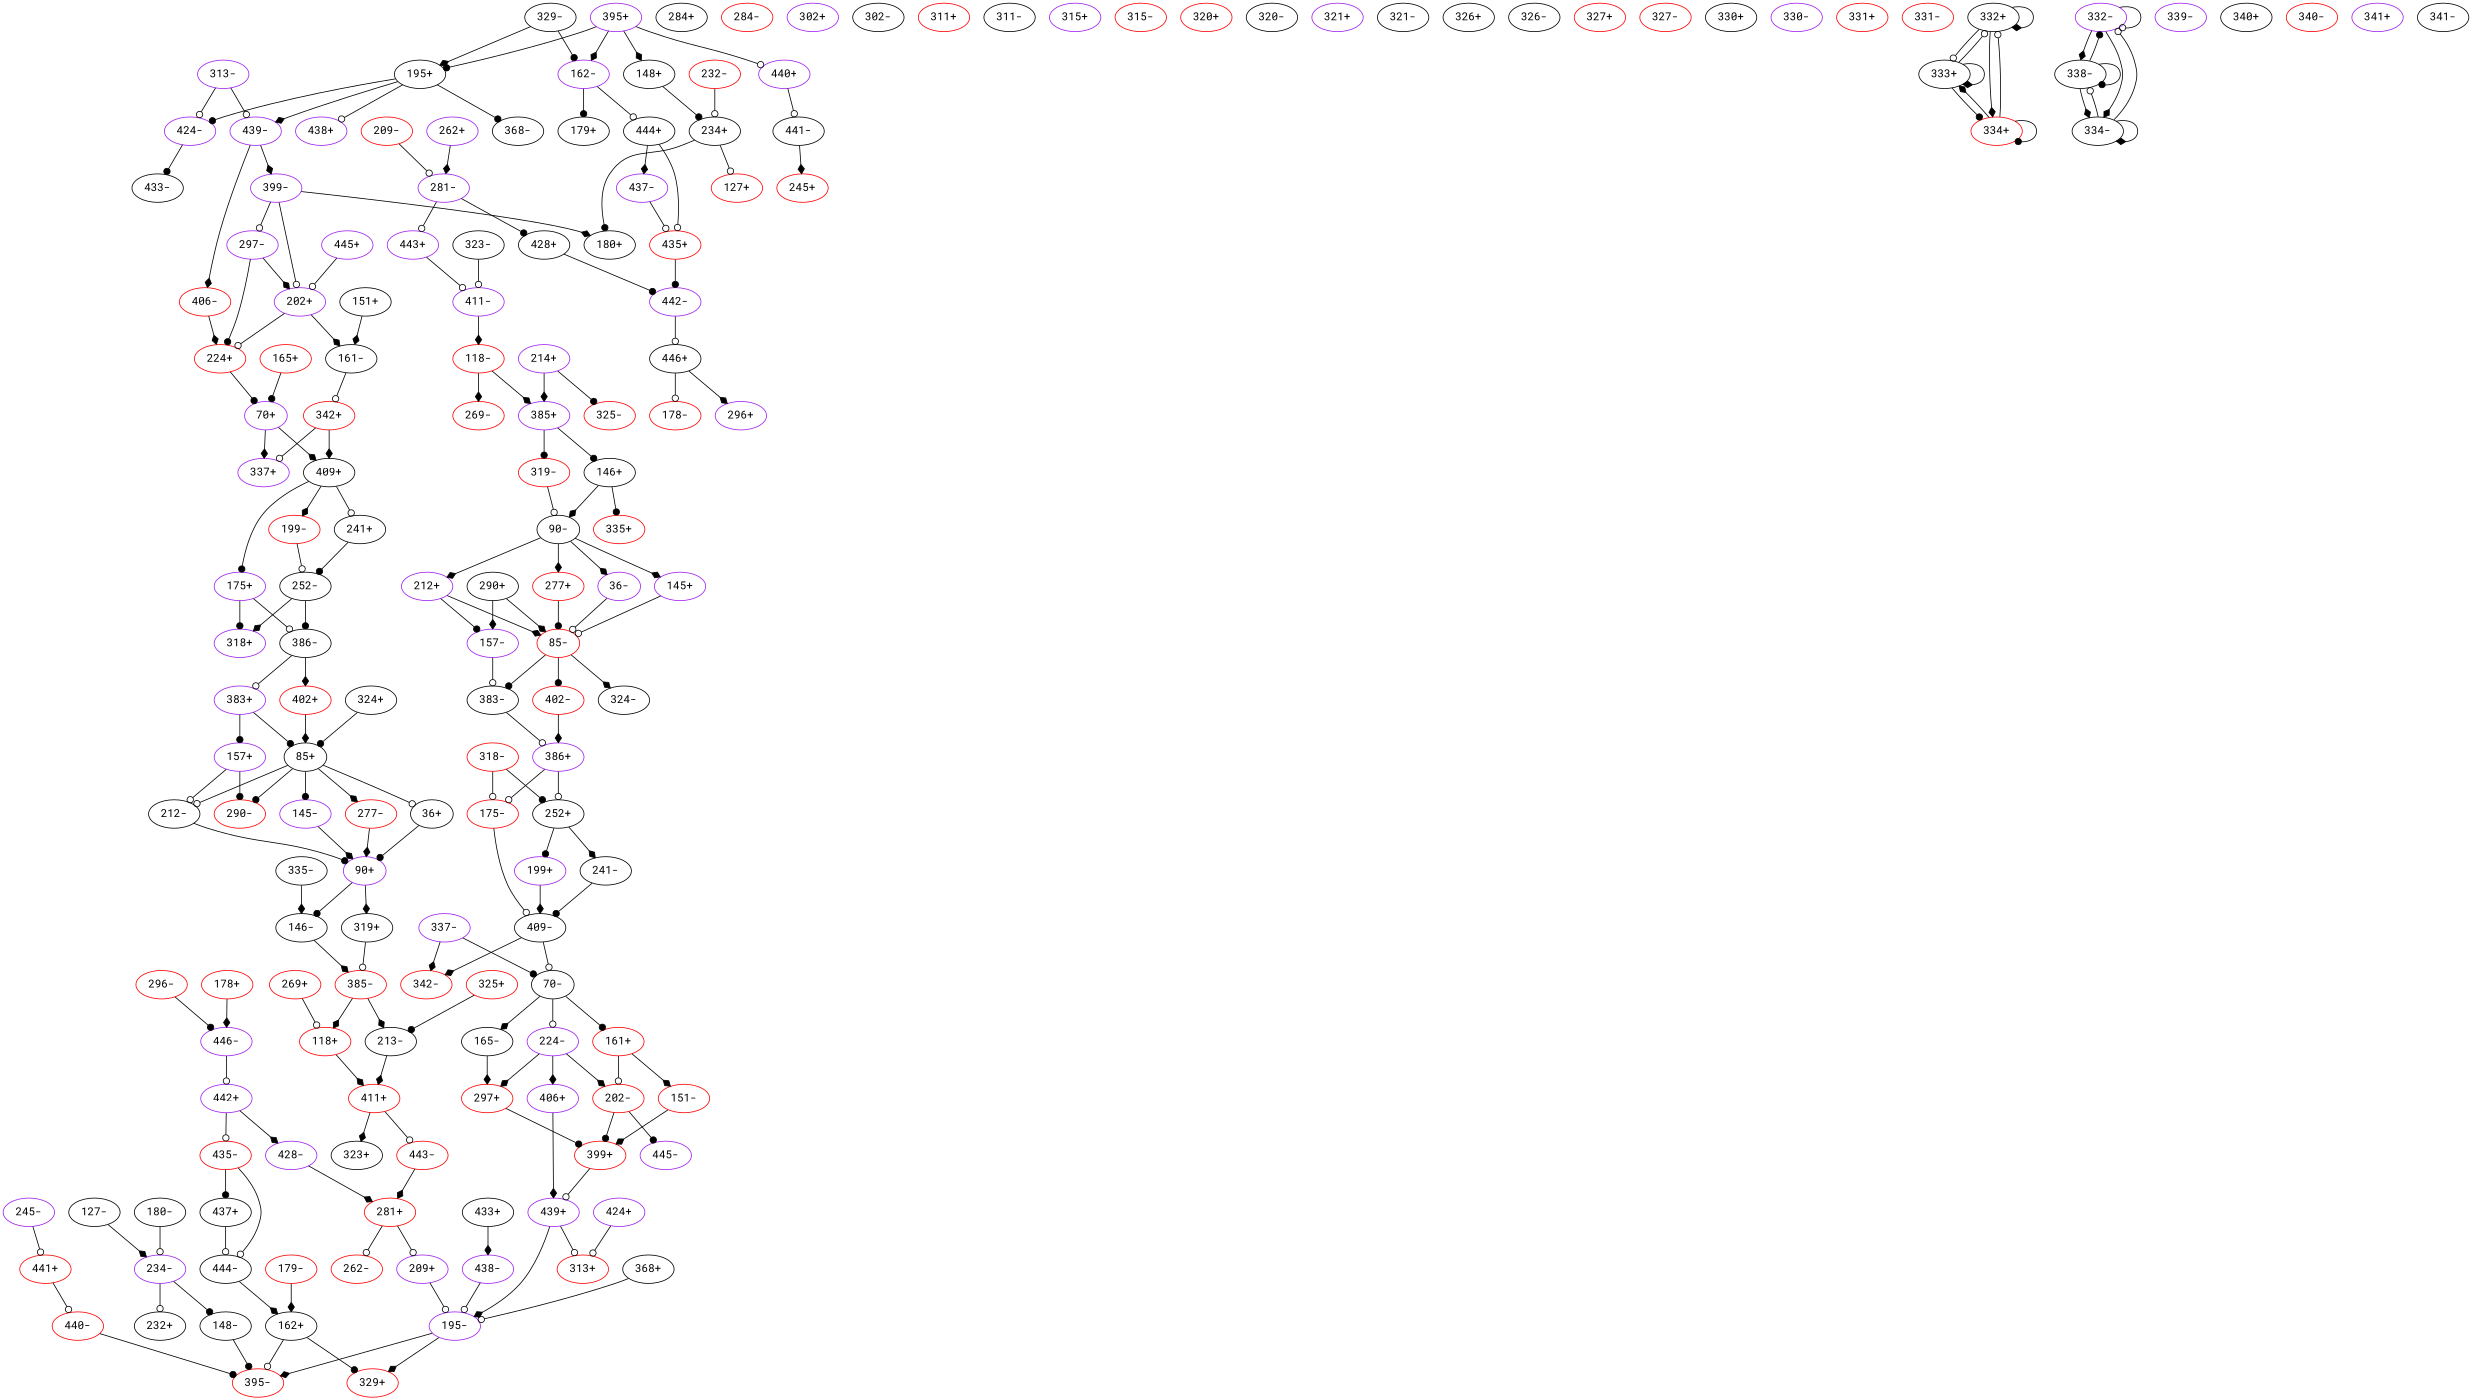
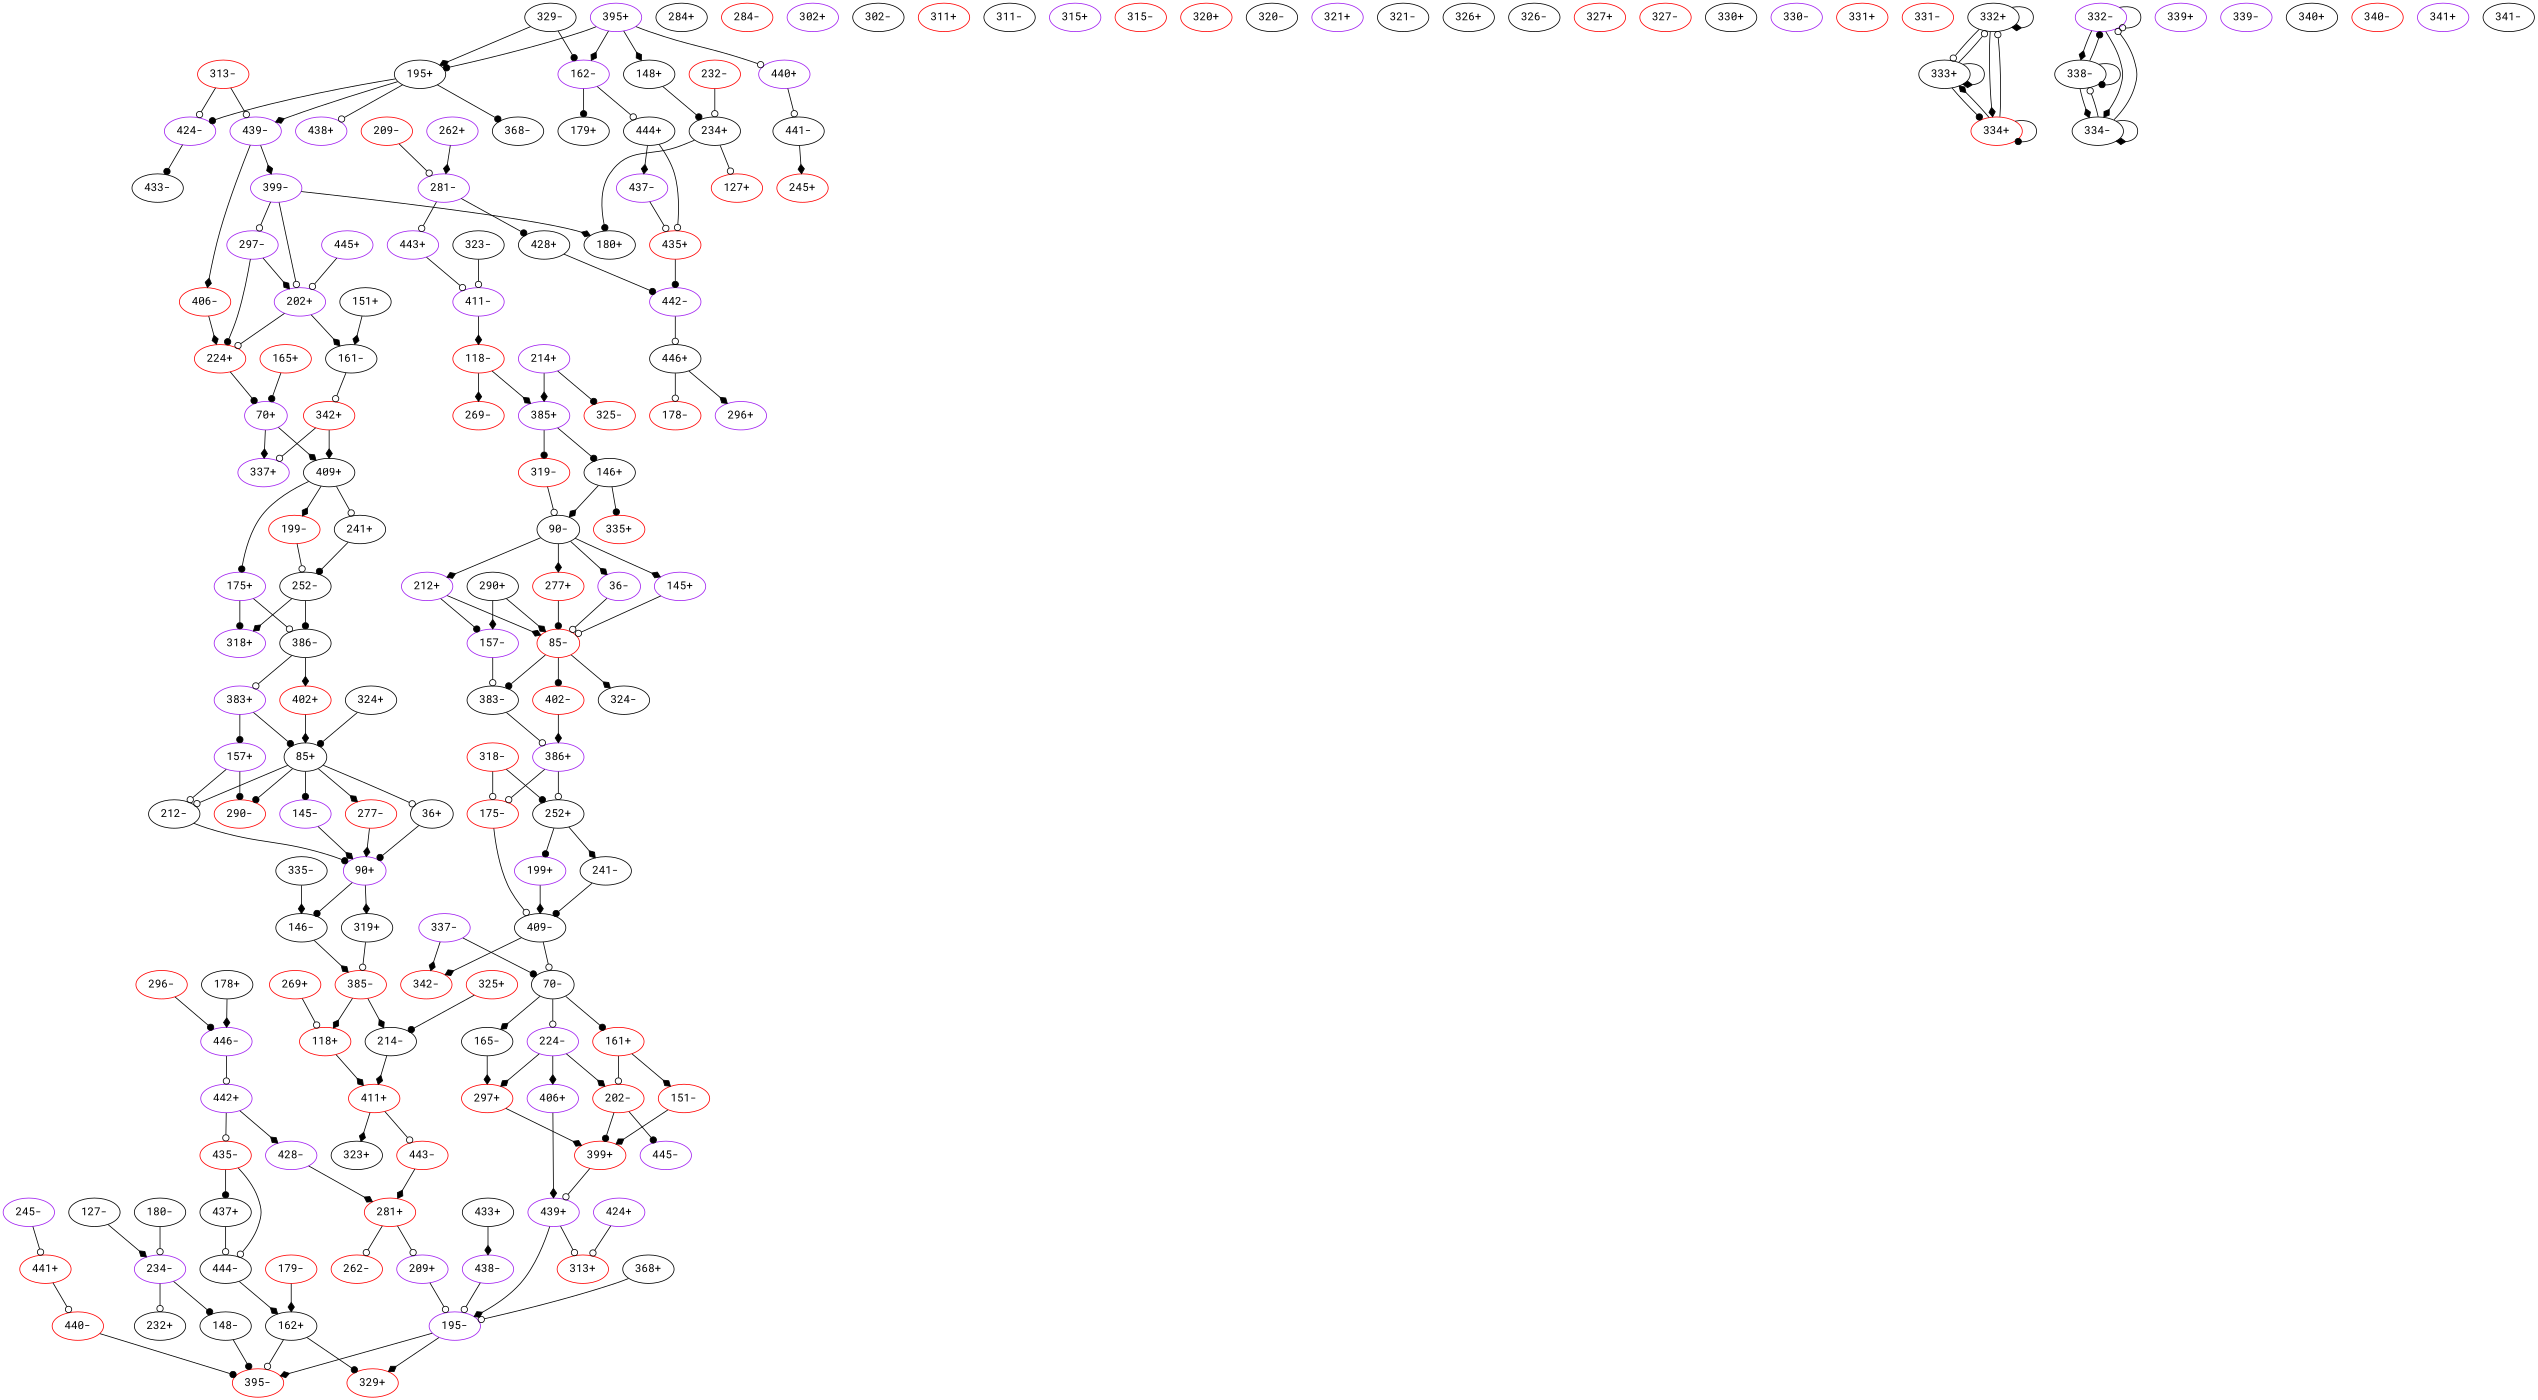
node "339+": added
node "313-": color purple -> red
node "178+": color red -> black
node "213-": label "213-" -> "214-"
edge "297+" -> "399+": arrowhead dot -> diamond
